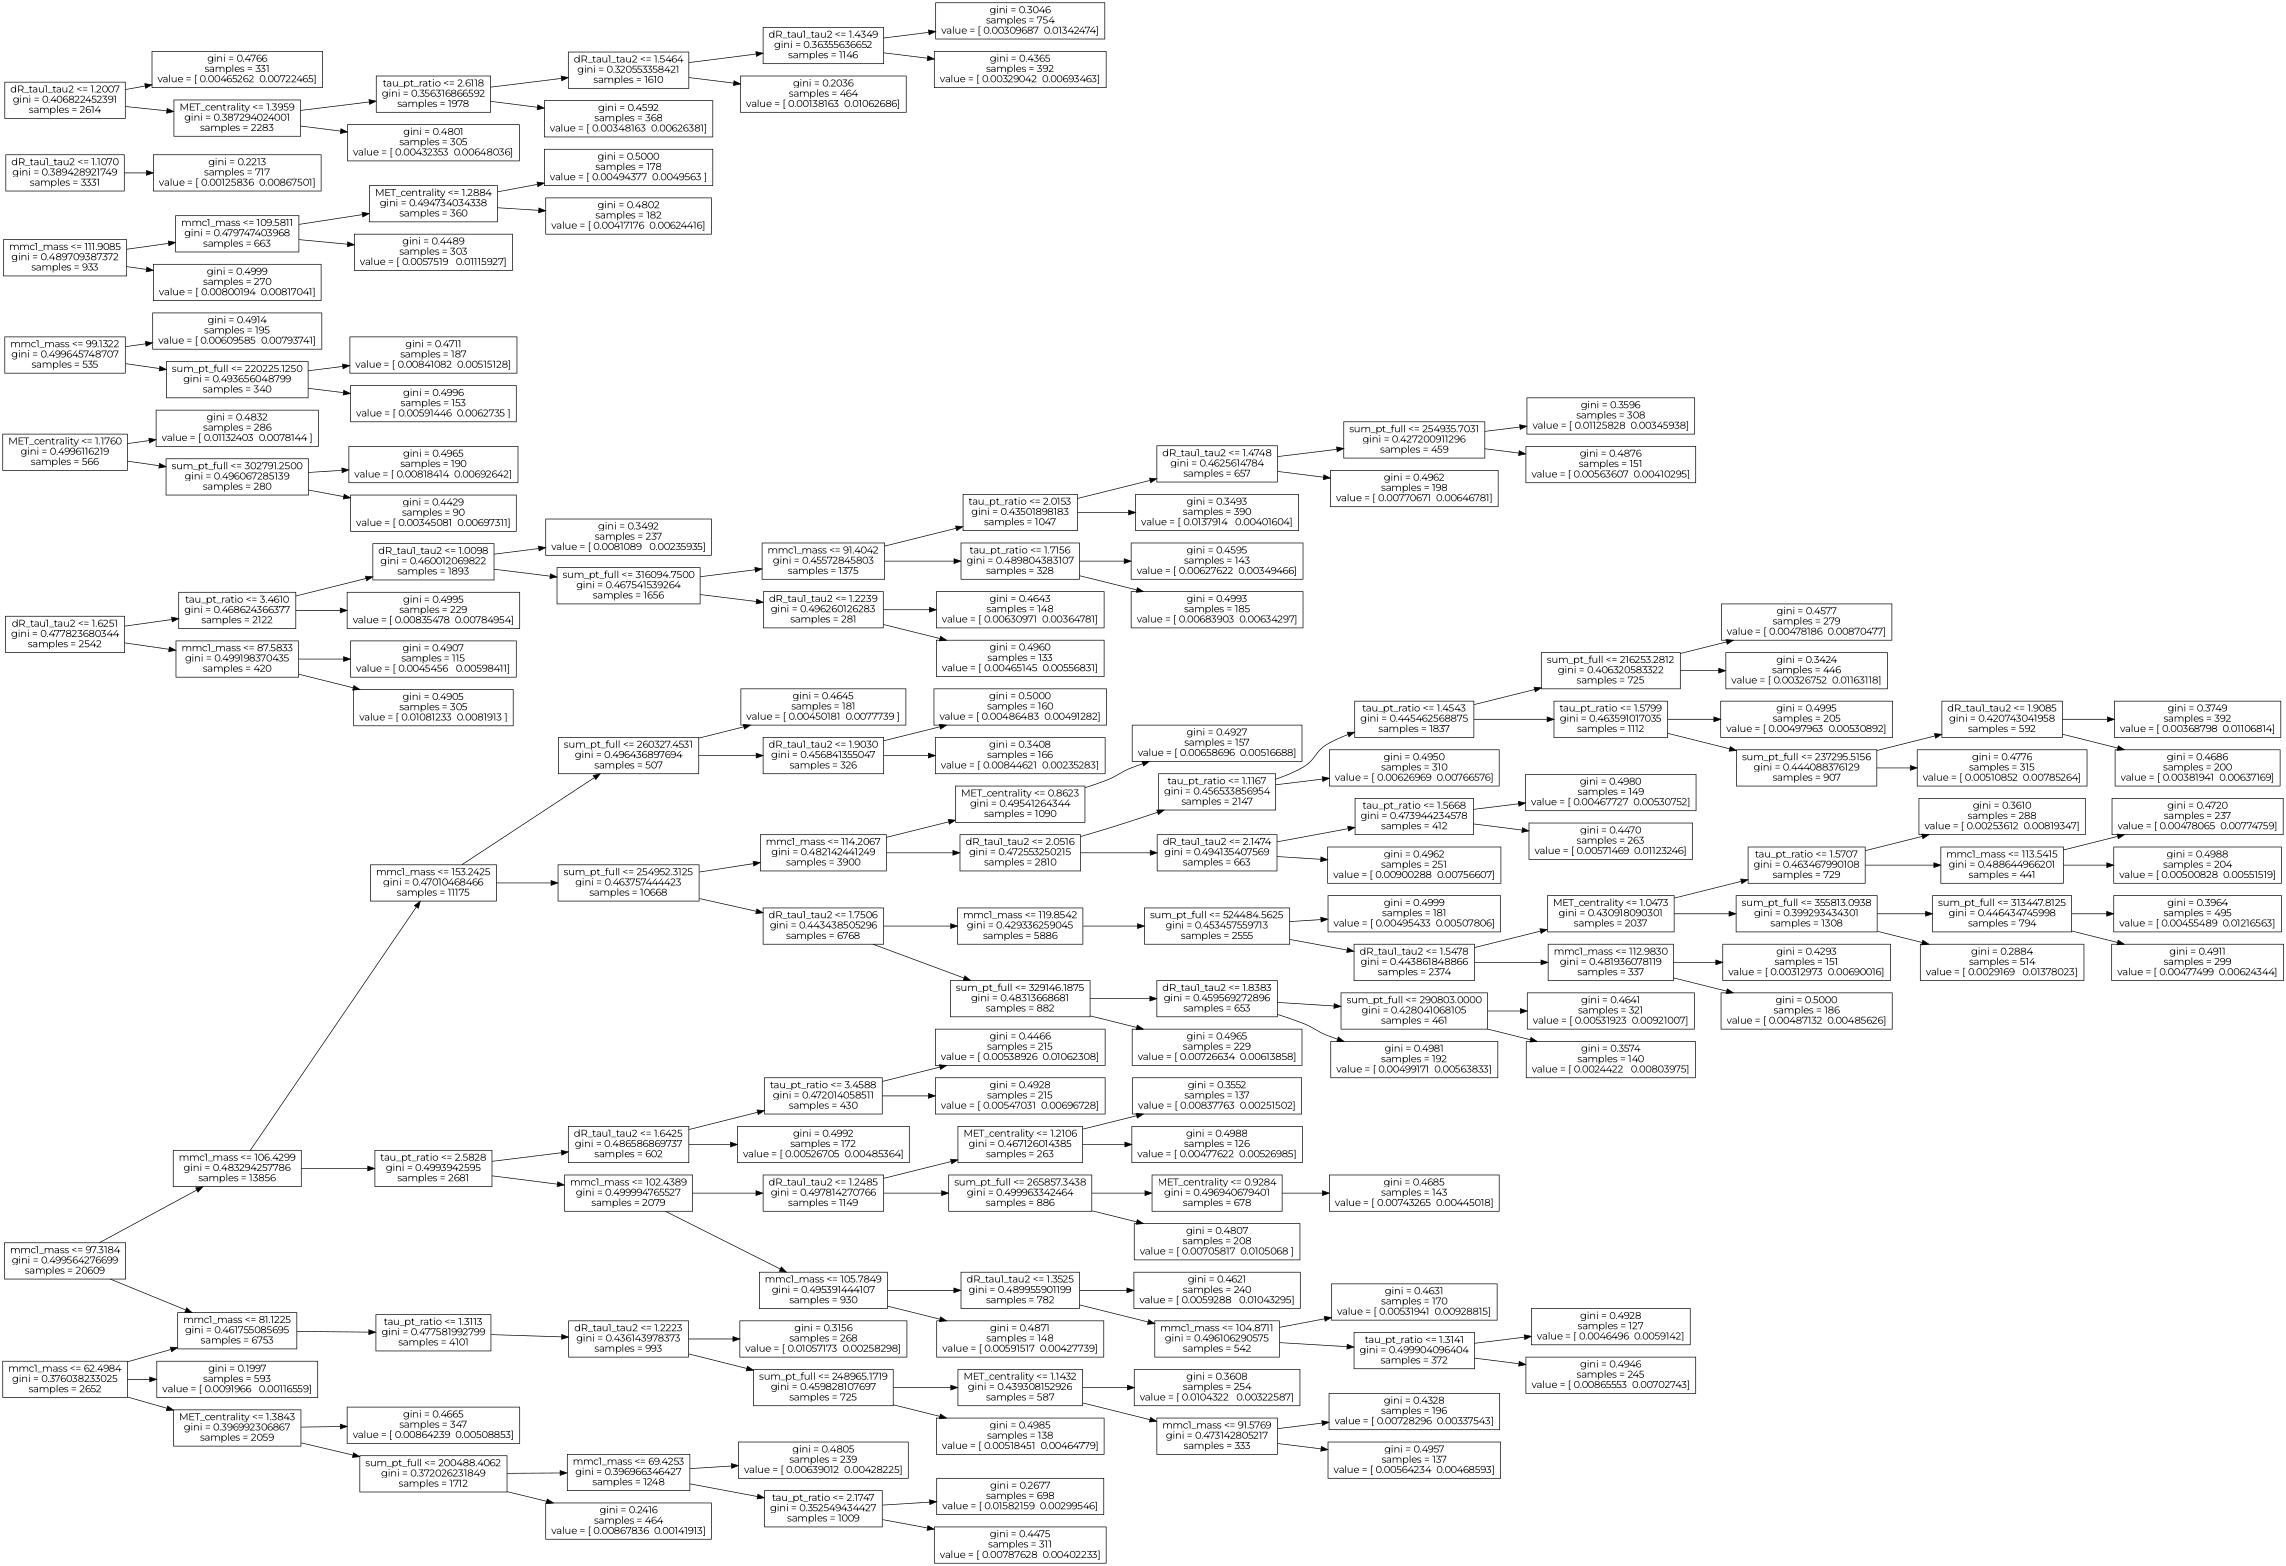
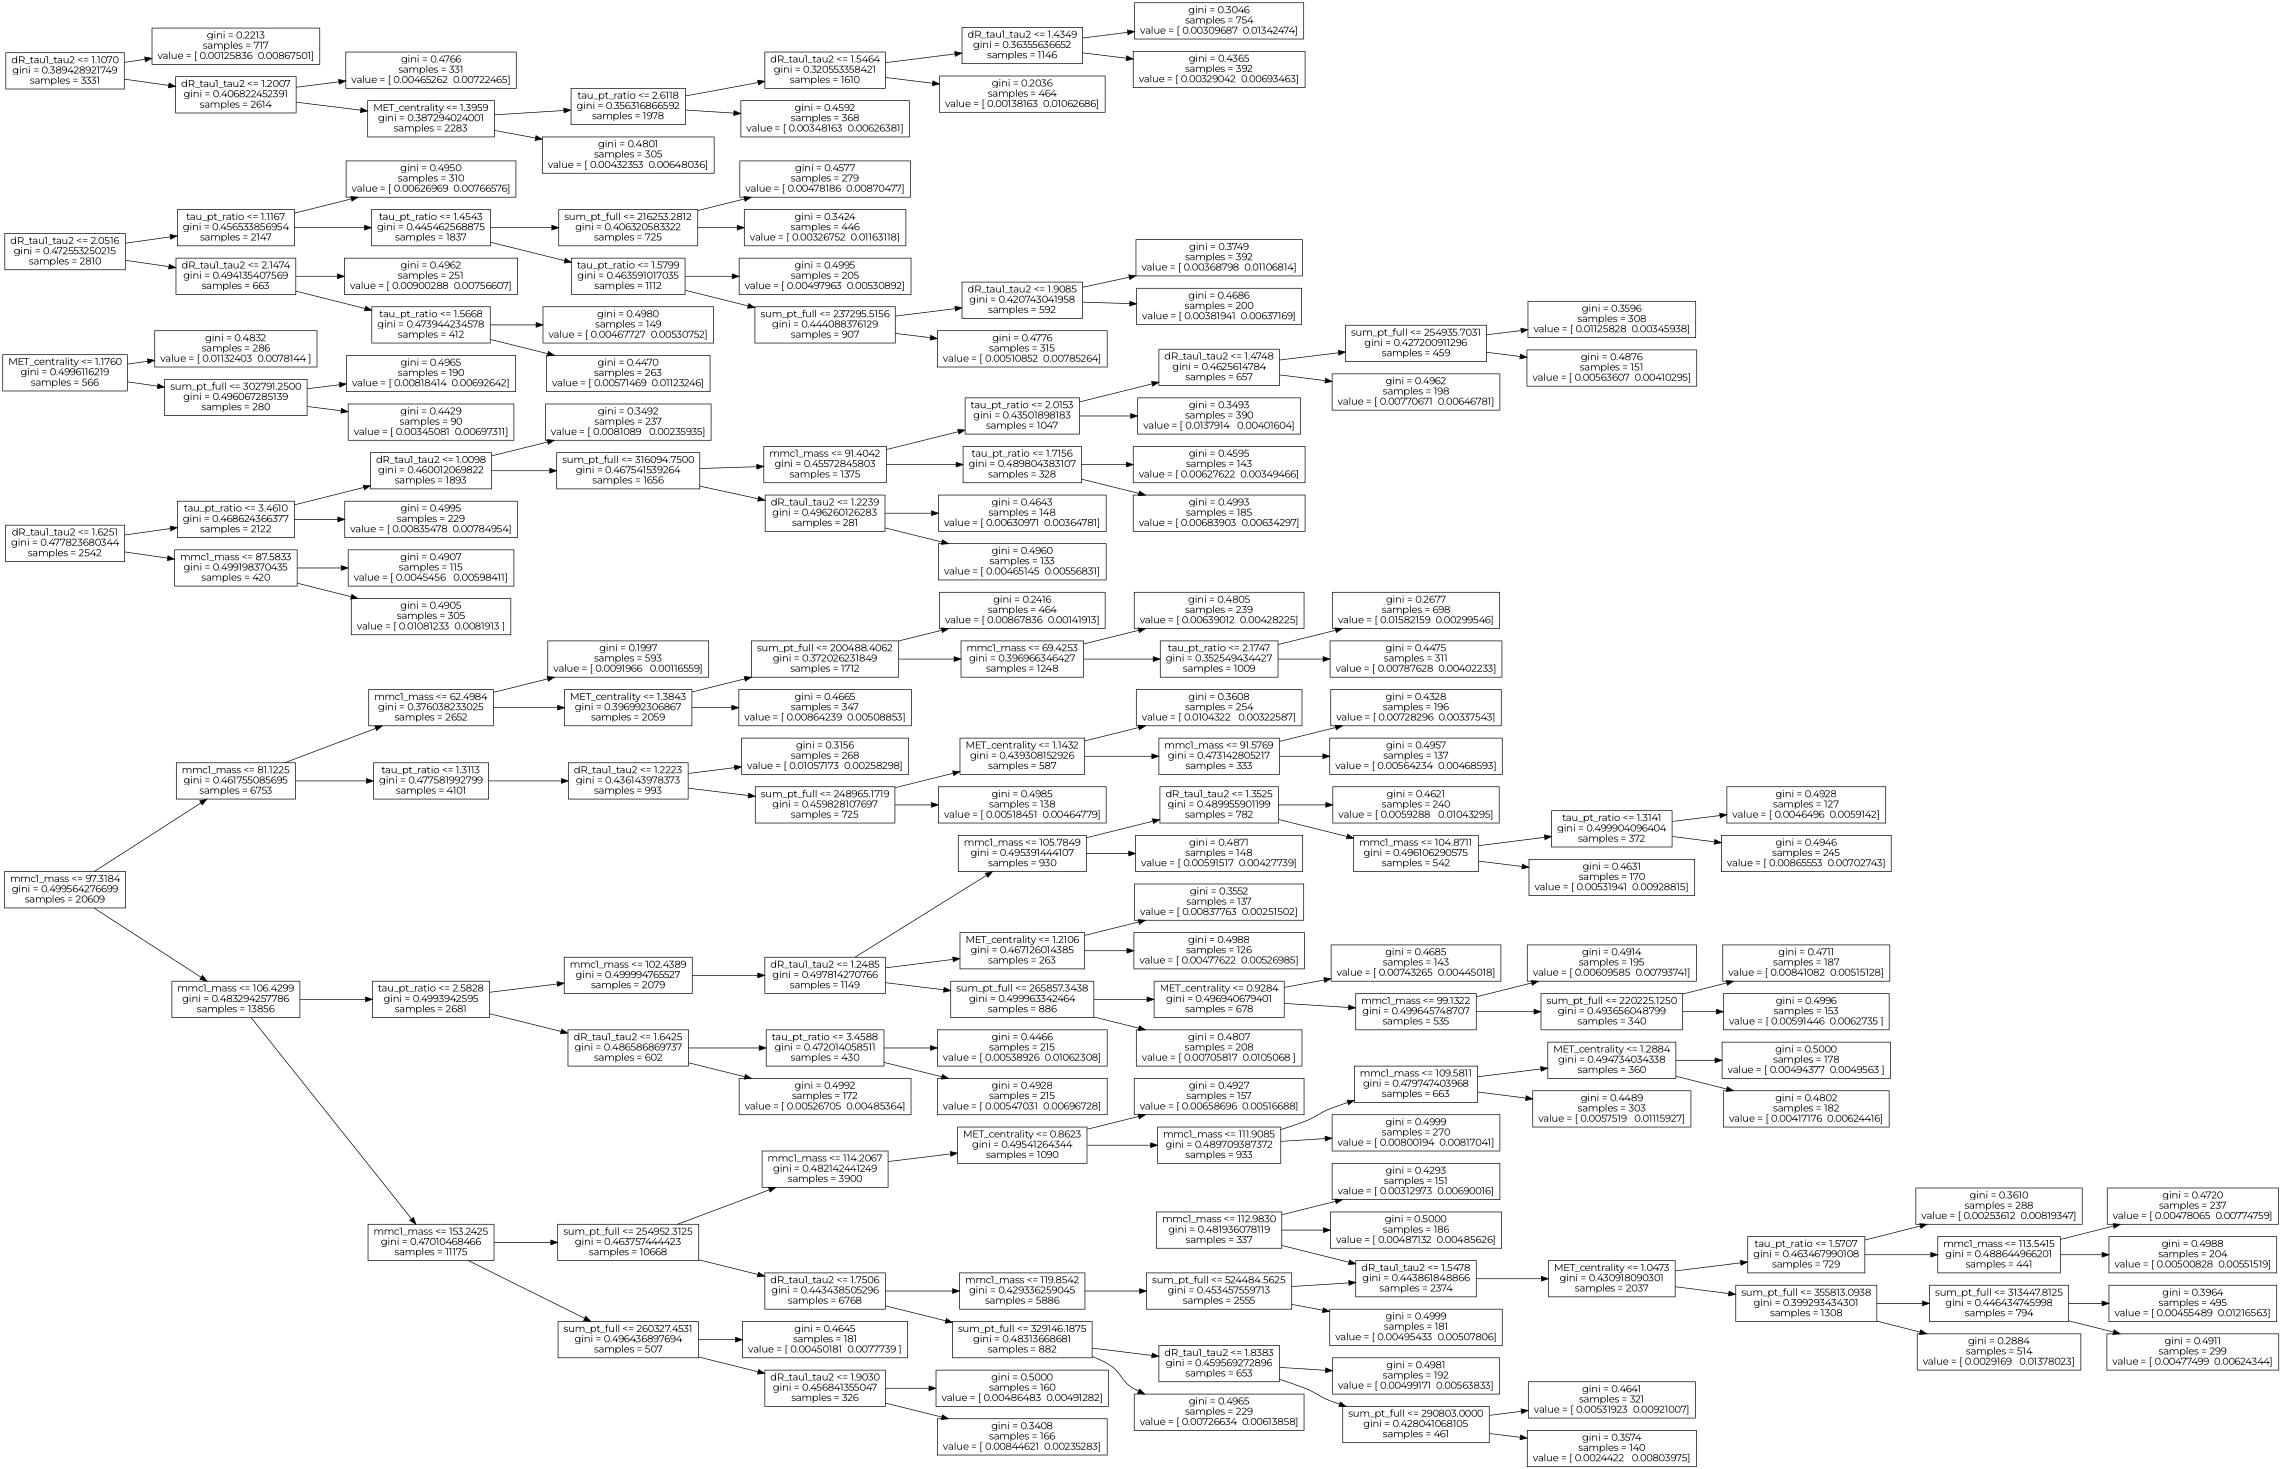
edge "dR_tau1_tau2 <= 1.1070 gini = 0.389428921749 samples = 3331" -> "dR_tau1_tau2 <= 1.2007 gini = 0.406822452391 samples = 2614": added
edge "mmc1_mass <= 114.2067 gini = 0.482142441249 samples = 3900" -> "dR_tau1_tau2 <= 2.0516 gini = 0.472553250215 samples = 2810": removed
edge "dR_tau1_tau2 <= 1.5478 gini = 0.443861848866 samples = 2374" -> "mmc1_mass <= 112.9830 gini = 0.481936078119 samples = 337": reversed
edge "MET_centrality <= 0.9284 gini = 0.496940679401 samples = 678" -> "mmc1_mass <= 99.1322 gini = 0.499645748707 samples = 535": added
edge "MET_centrality <= 0.8623 gini = 0.49541264344 samples = 1090" -> "mmc1_mass <= 111.9085 gini = 0.489709387372 samples = 933": added
edge "mmc1_mass <= 102.4389 gini = 0.499994765527 samples = 2079" -> "mmc1_mass <= 105.7849 gini = 0.495391444107 samples = 930": now "dR_tau1_tau2 <= 1.2485 gini = 0.497814270766 samples = 1149" -> "mmc1_mass <= 105.7849 gini = 0.495391444107 samples = 930"
edge "mmc1_mass <= 62.4984 gini = 0.376038233025 samples = 2652" -> "mmc1_mass <= 81.1225 gini = 0.461755085695 samples = 6753": reversed
